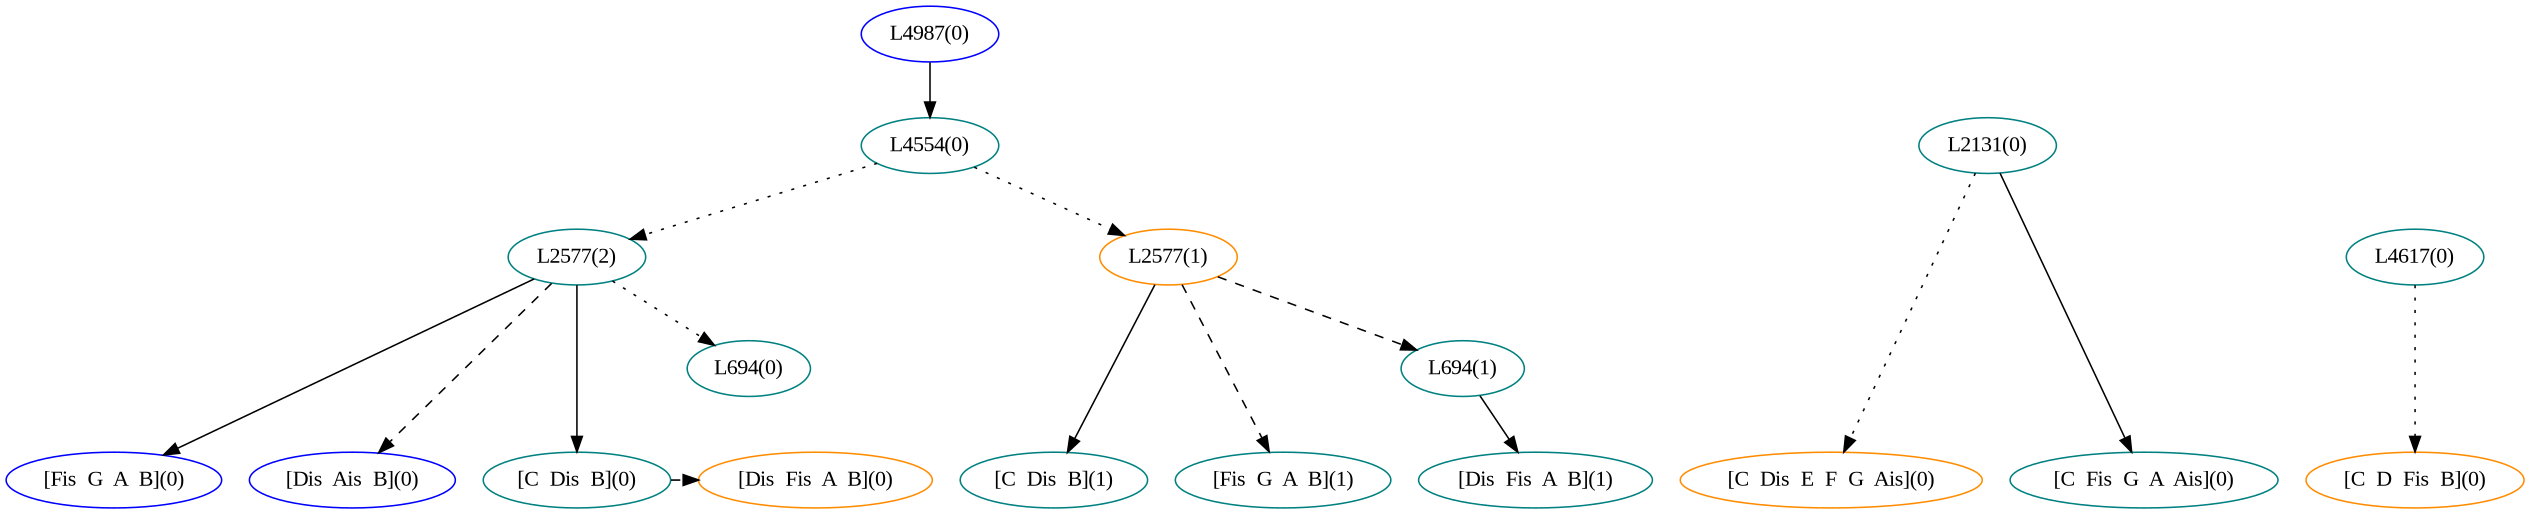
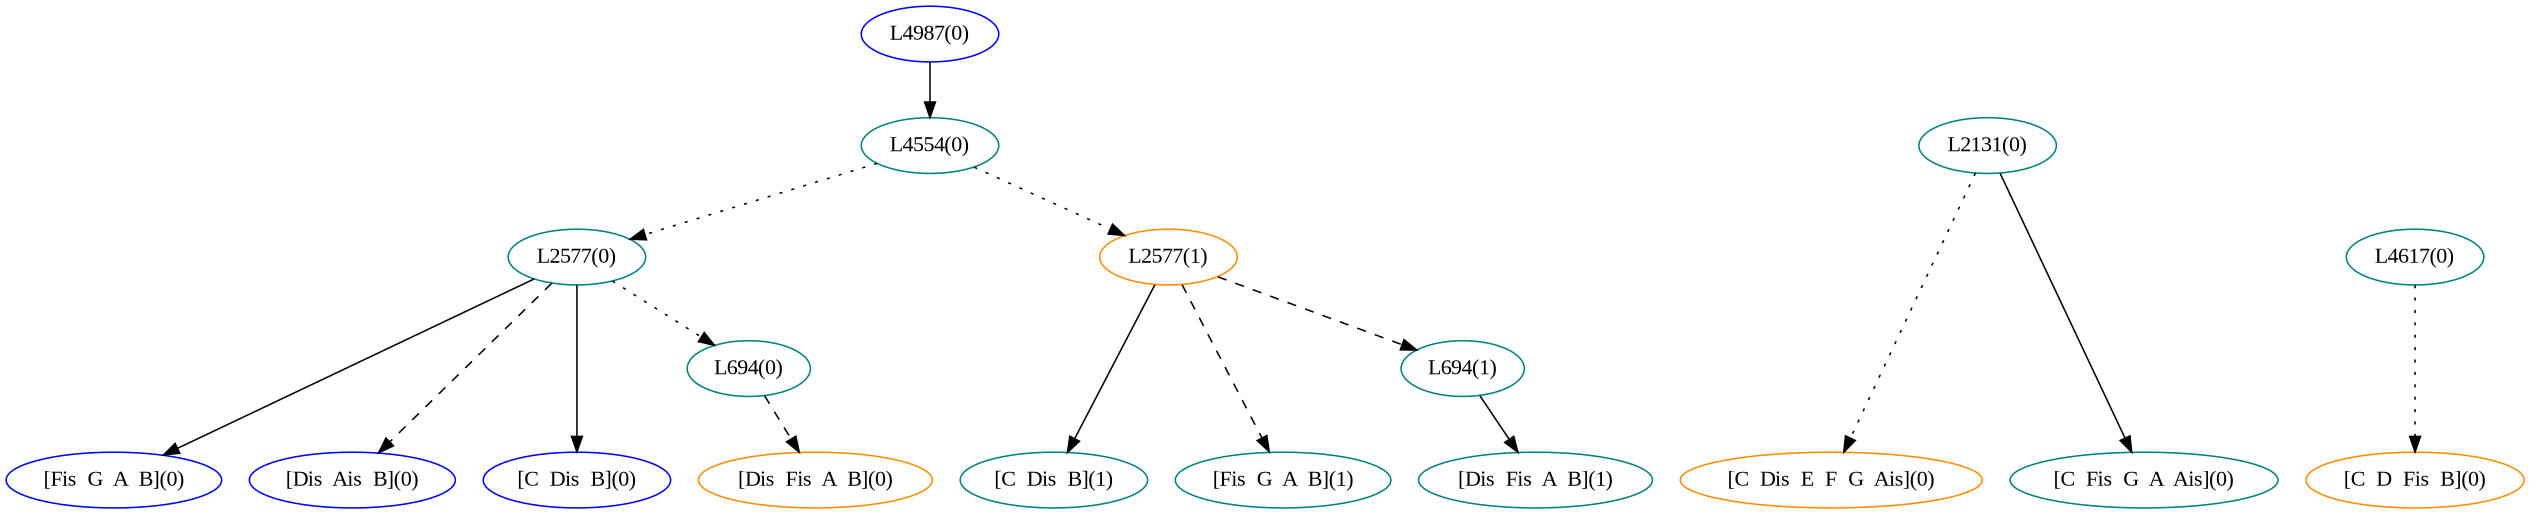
node "L2577(2)": label "L2577(2)" -> "L2577(0)"
node "[C  Dis  B](0)": color teal -> blue
edge "[C  Dis  B](0)" -> "[Dis  Fis  A  B](0)": now "L694(0)" -> "[Dis  Fis  A  B](0)"
